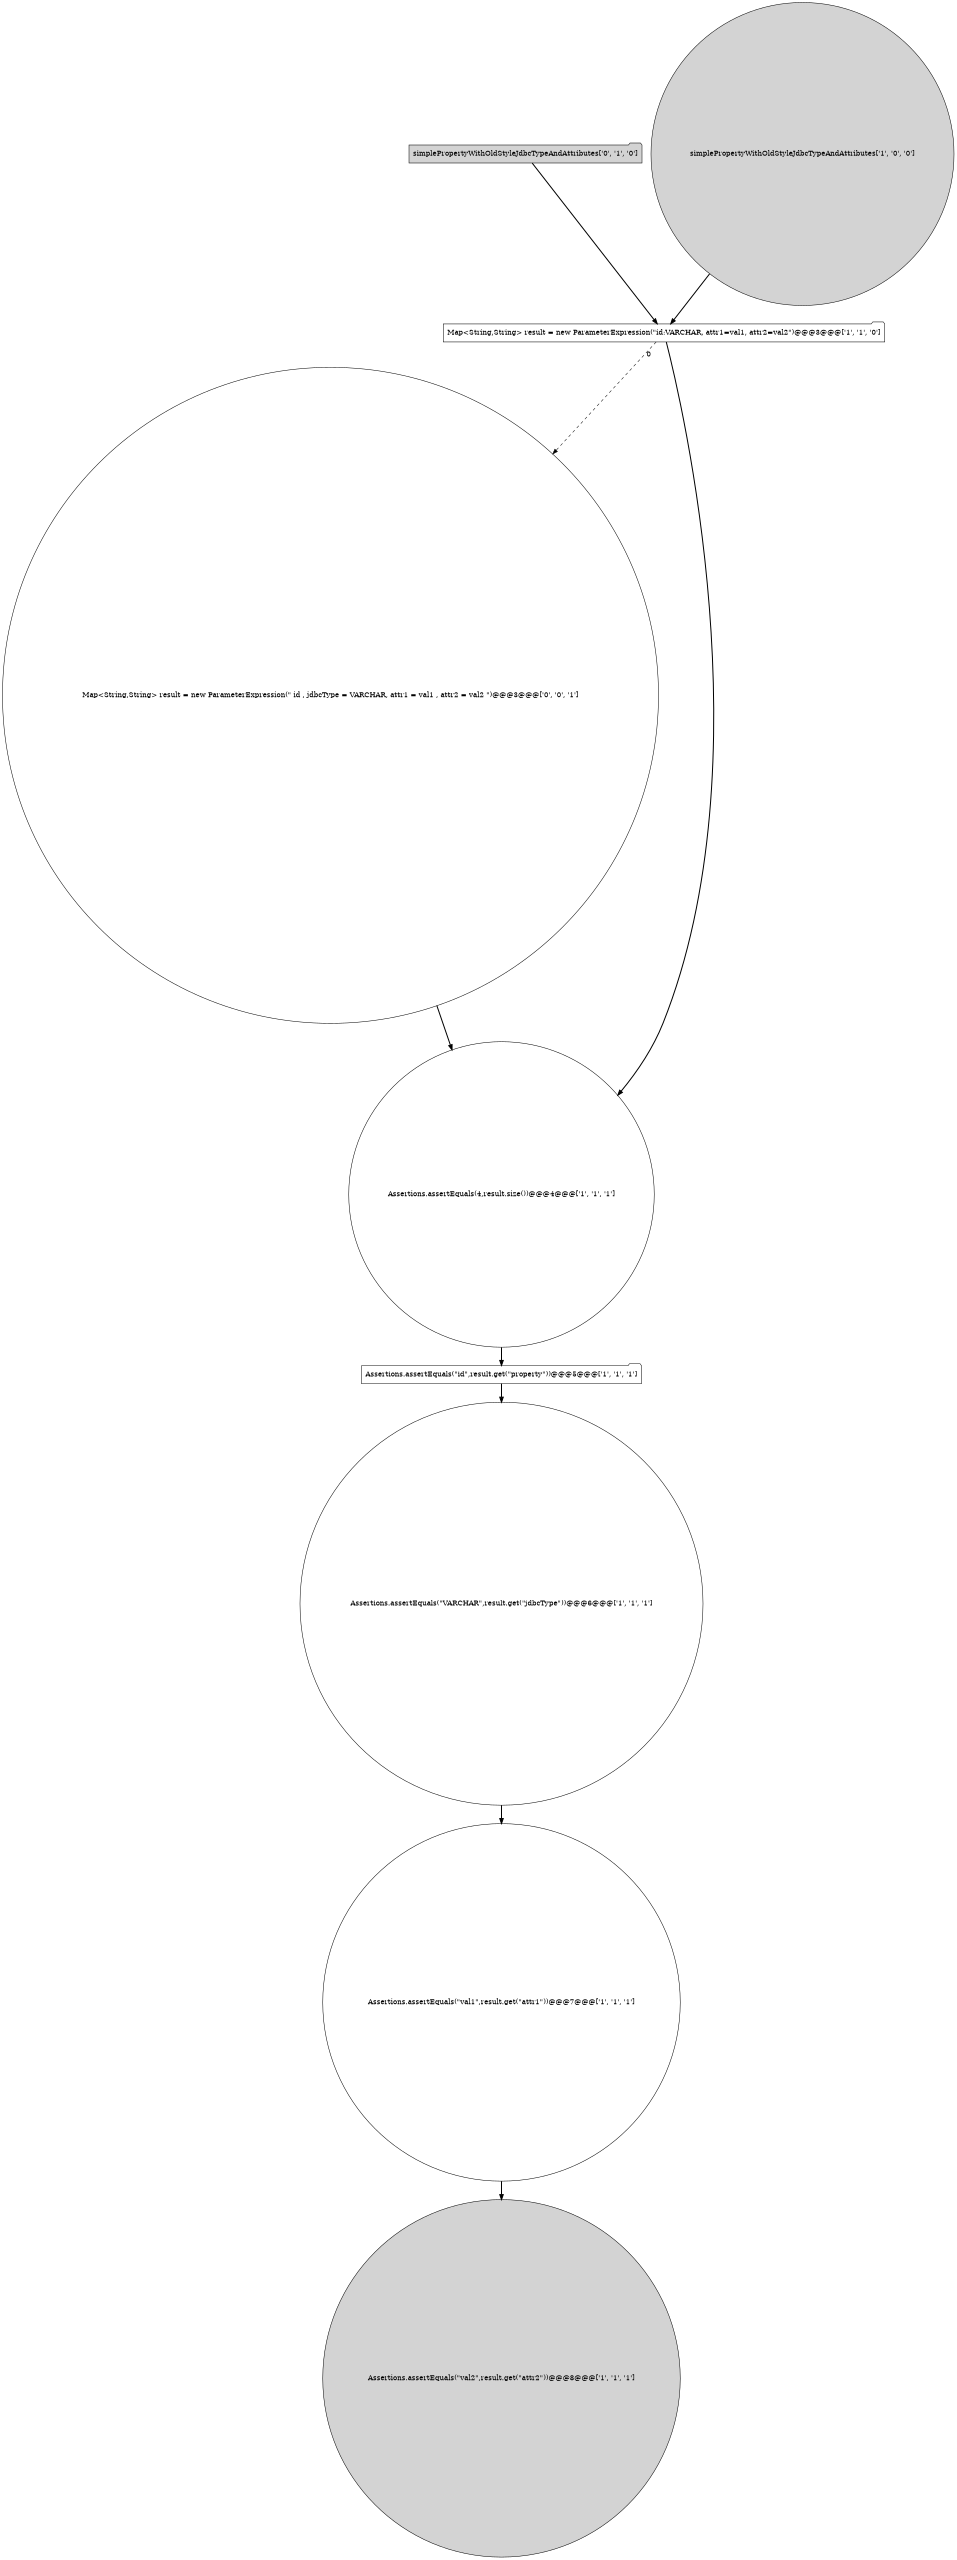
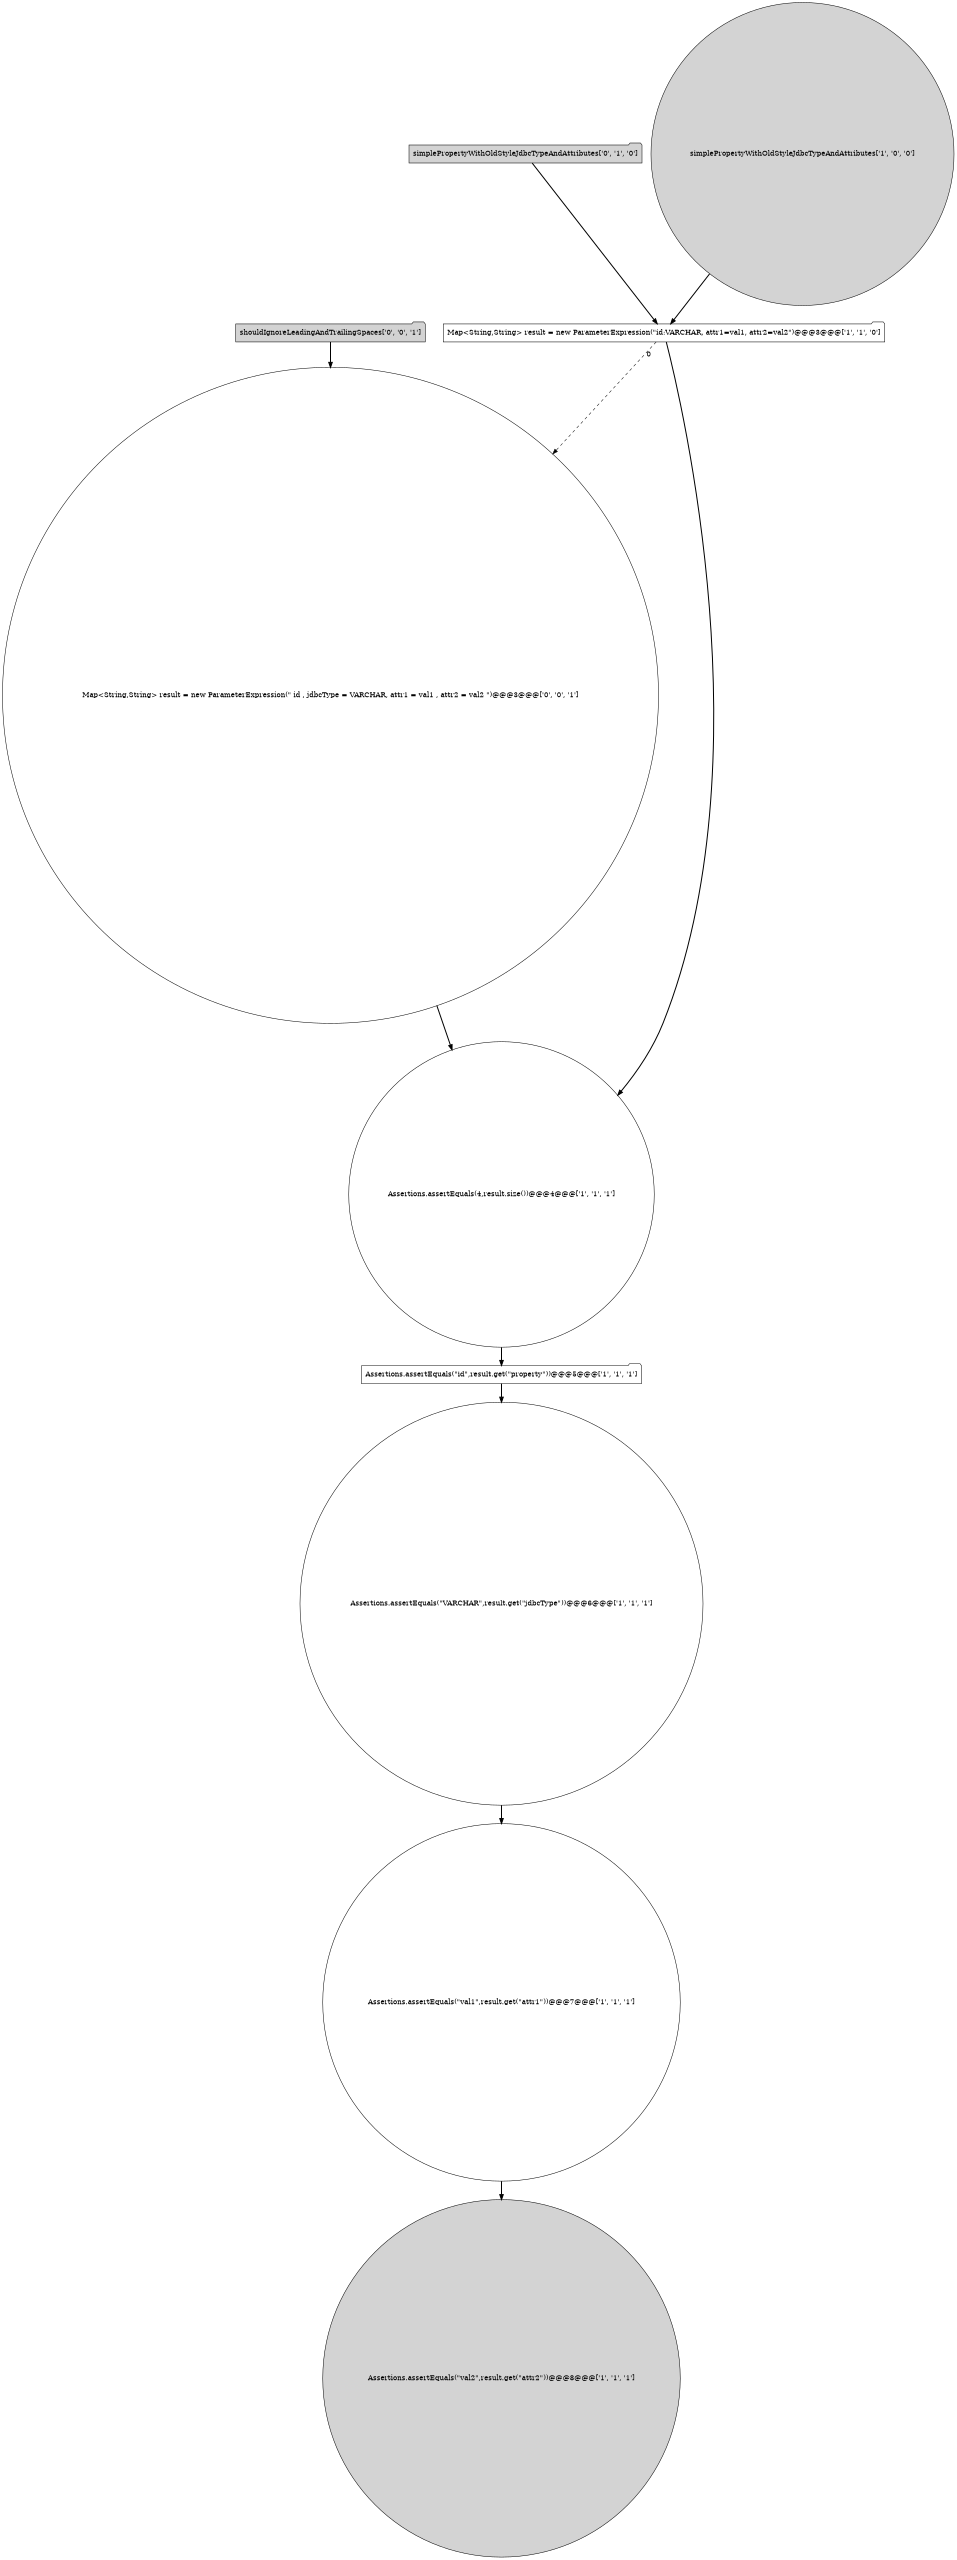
node "shouldIgnoreLeadingAndTrailingSpaces['0', '0', '1']": added
